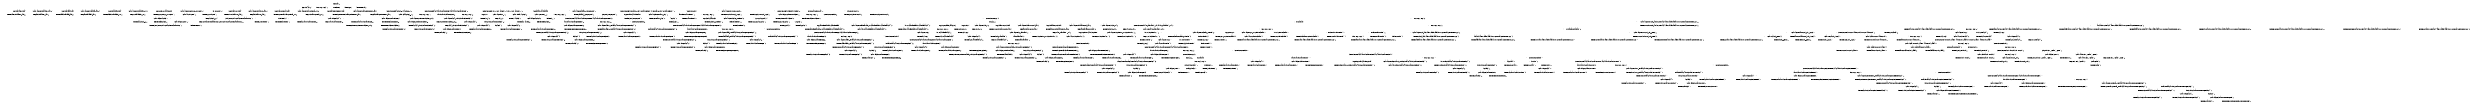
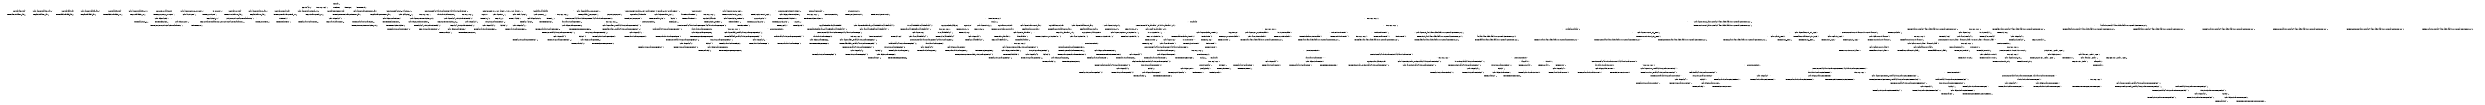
node "(<operator>.alloc,new java.io.FileReader(args[0]))": added
